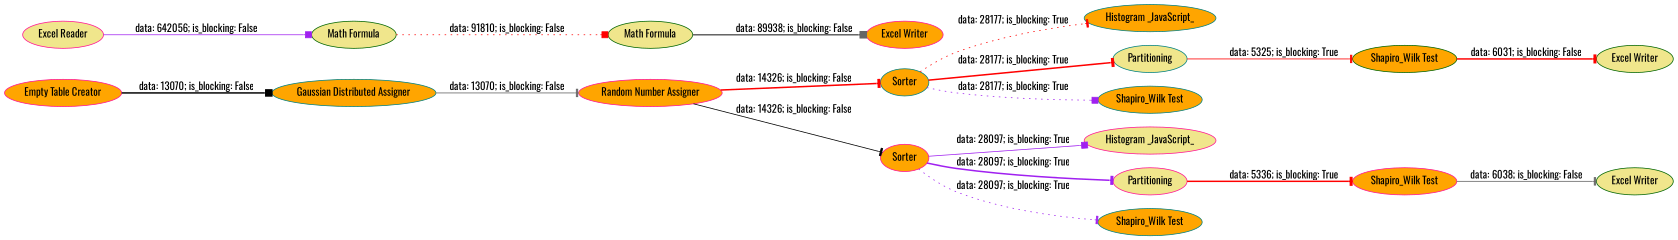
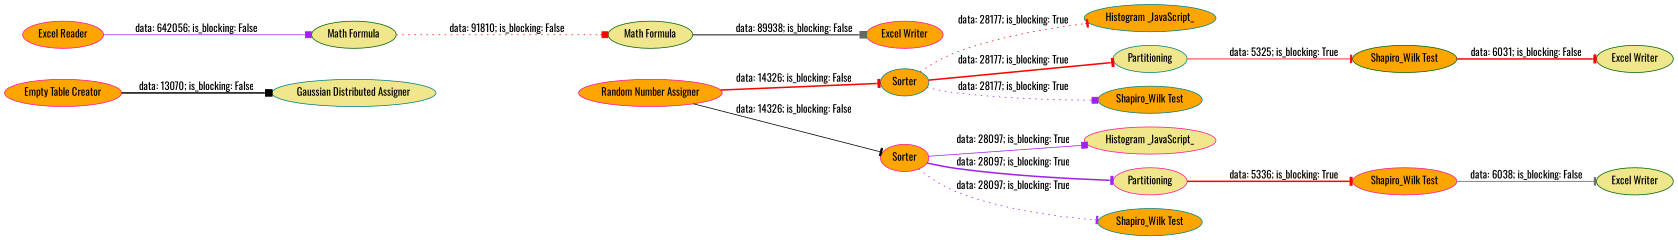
node "Excel Reader": fillcolor khaki -> orange
node "Gaussian Distributed Assigner": fillcolor orange -> khaki
edge "Gaussian Distributed Assigner" -> "Random Number Assigner": removed, label "data: 13070; is_blocking: False"
